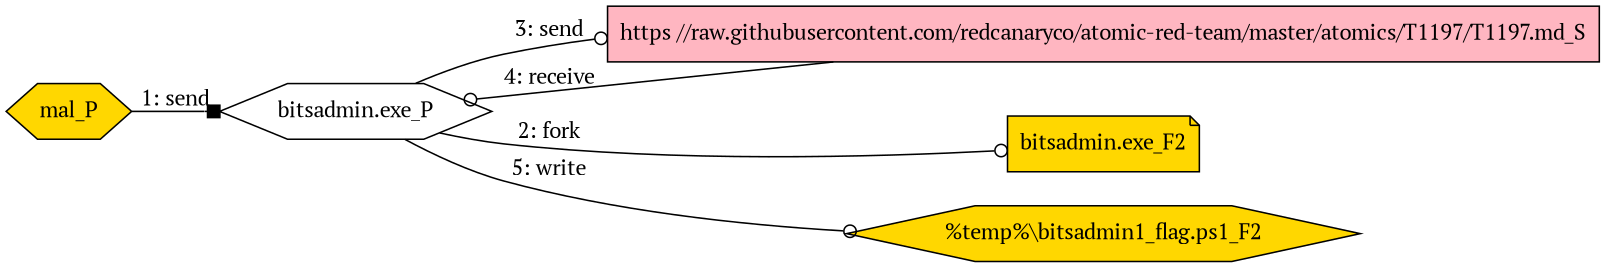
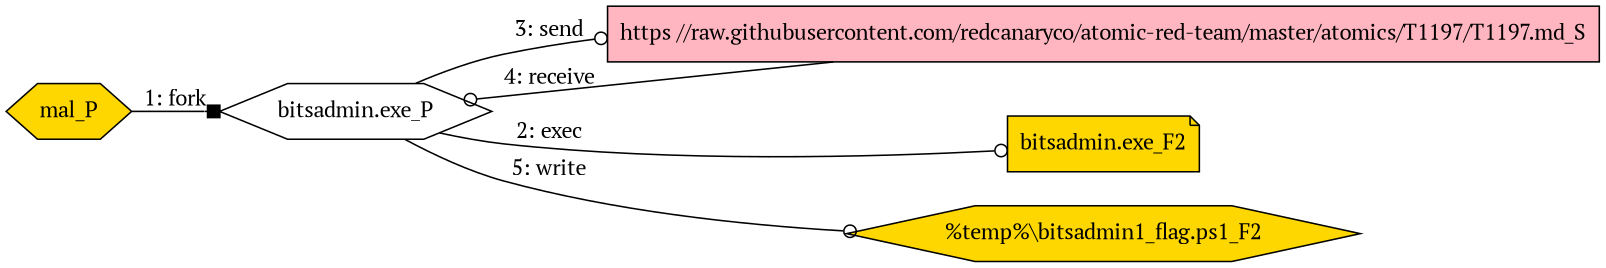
edge "mal_P" -> "bitsadmin.exe_P": label "1: send" -> "1: fork"
edge "bitsadmin.exe_P" -> "bitsadmin.exe_F2": label "2: fork" -> "2: exec"
